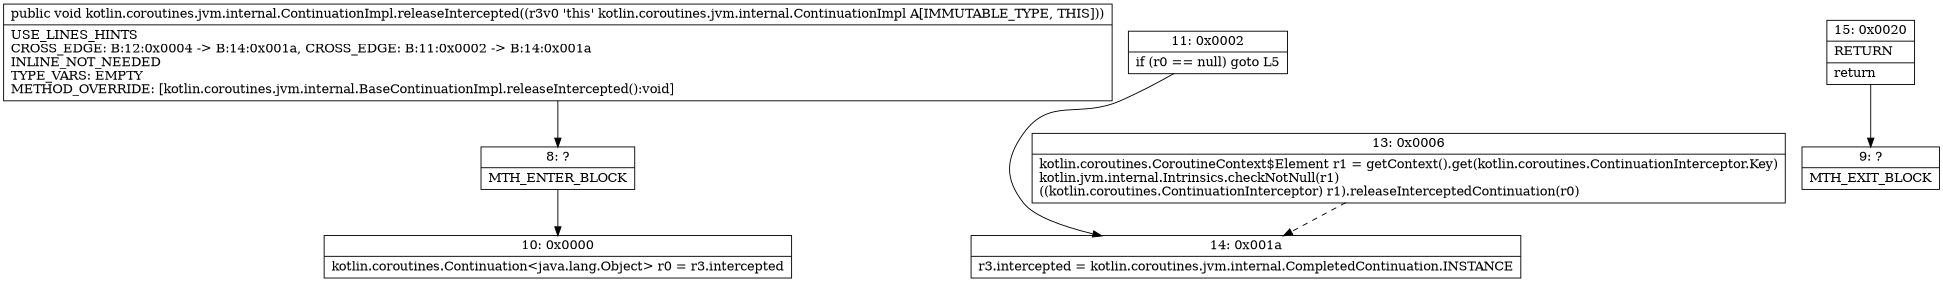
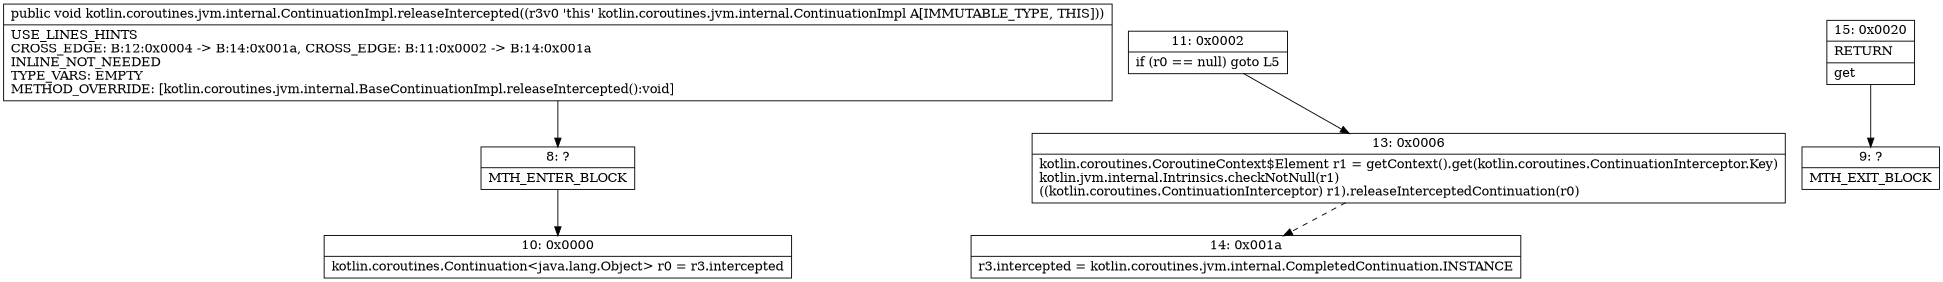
node "15: 0x0020": text "return" -> "get"
edge "11: 0x0002" -> "14: 0x001a": now "11: 0x0002" -> "13: 0x0006"
